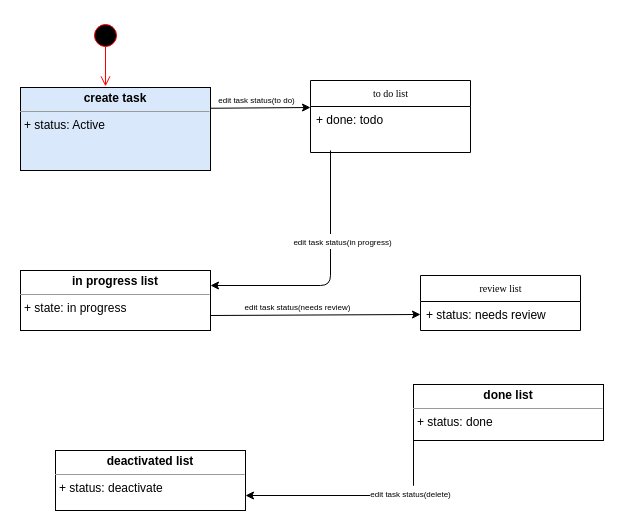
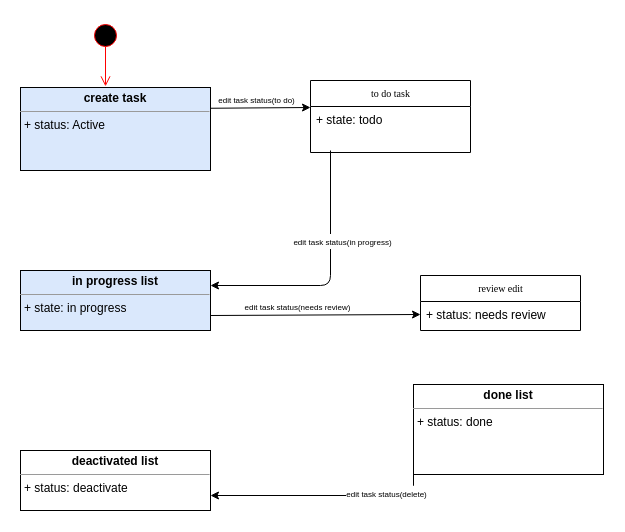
node "to do list": label "to do list" -> "to do task"
node "+ done: todo": label "+ done: todo" -> "+ state: todo"
node "review list": label "review list" -> "review edit"
node "in progress list + state: in progress": fillcolor #ffffff -> #dae8fc
node "done list + status: done": size 190x56 -> 190x90
node "deactivated list + status: deactivate": moved (151, 481) -> (116, 481)
